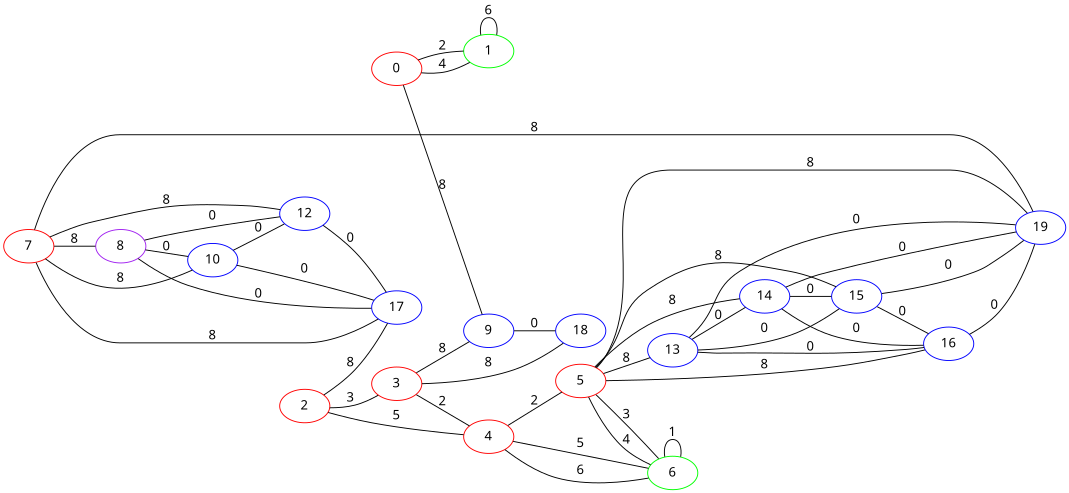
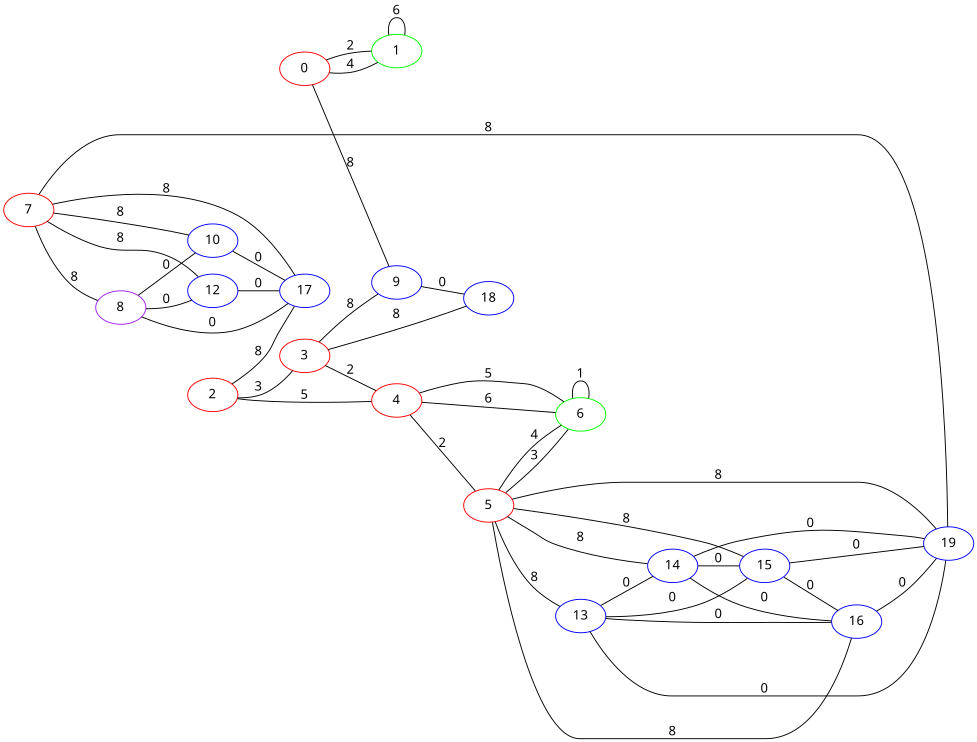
edge "12" -- "10": removed, label "0"
